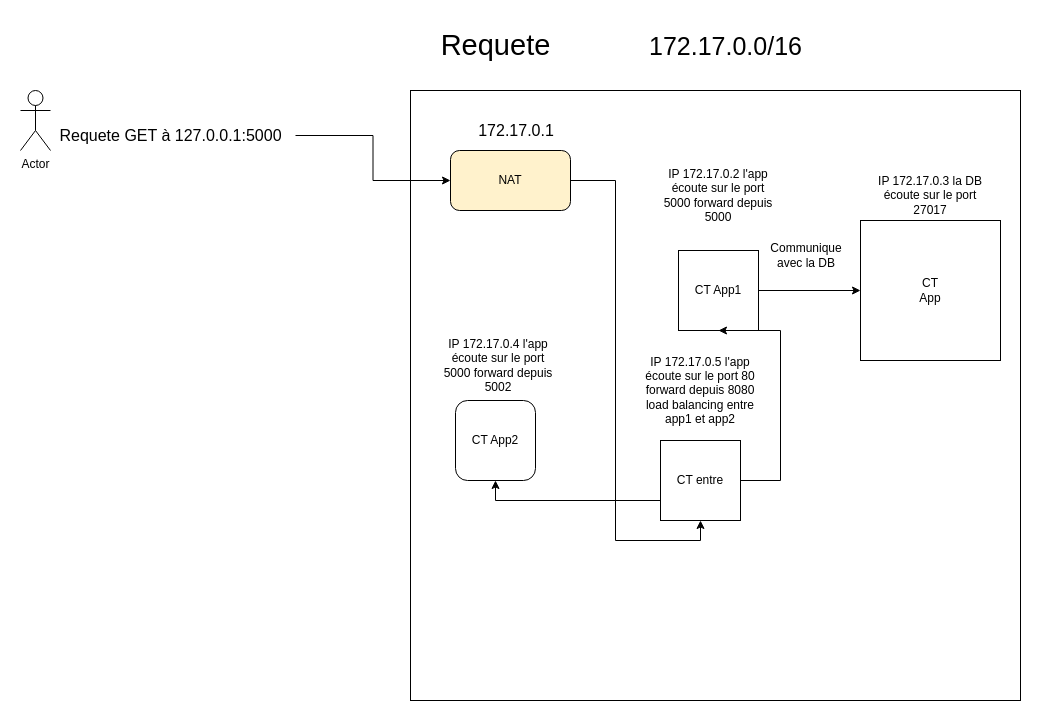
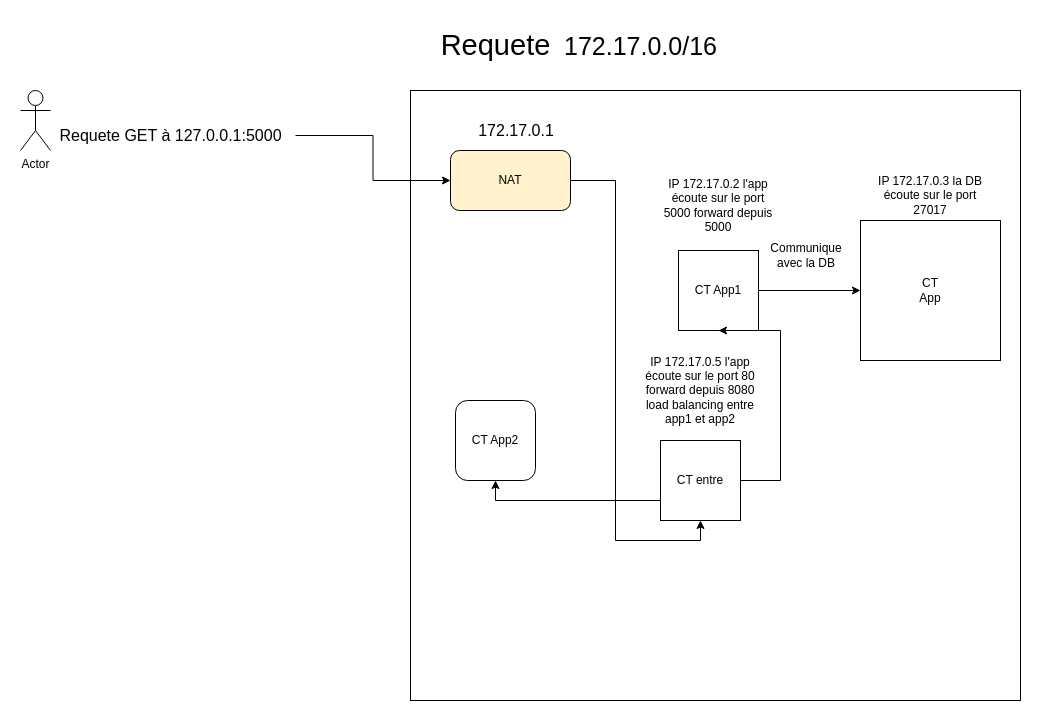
node "172.17.0.0/16": moved (726, 46) -> (641, 46)
node "IP 172.17.0.2 l'app écoute sur le port 5000 forward depuis 5000": moved (719, 196) -> (719, 206)
node "IP 172.17.0.4 l'app écoute sur le port 5000 forward depuis 5002": removed
